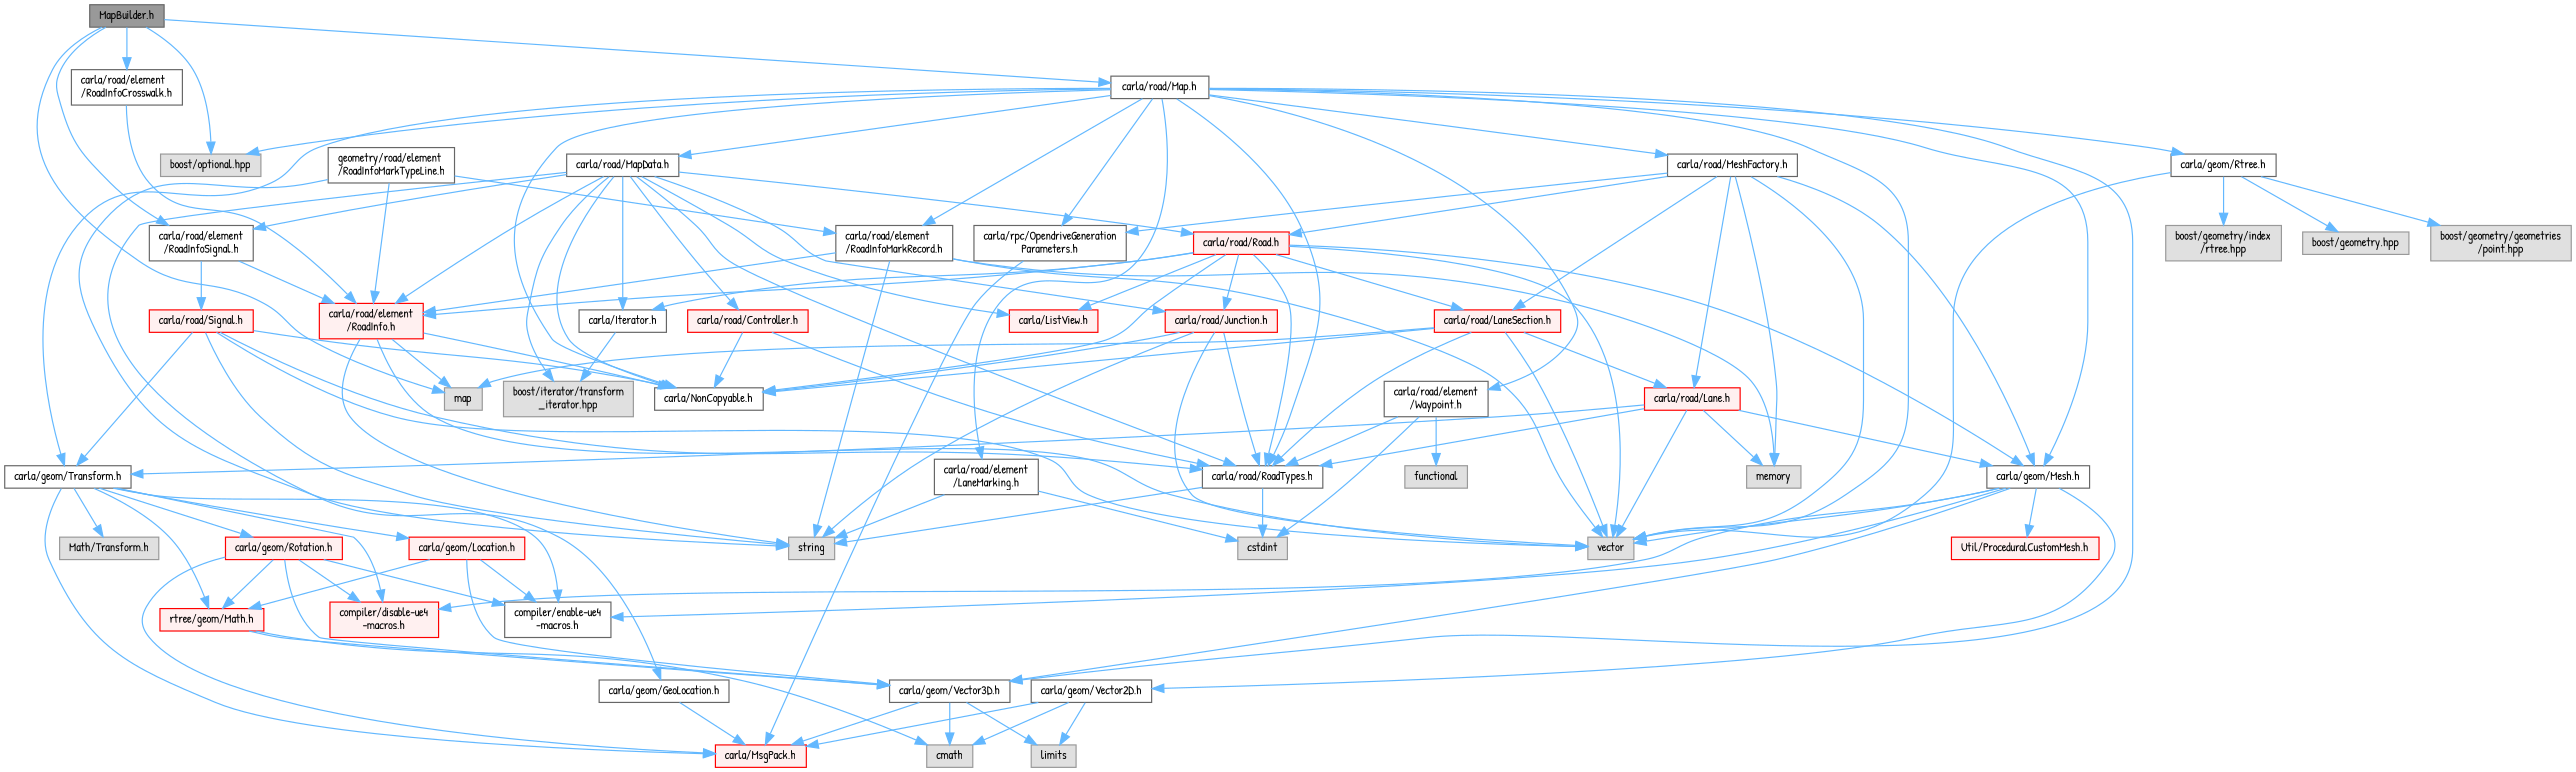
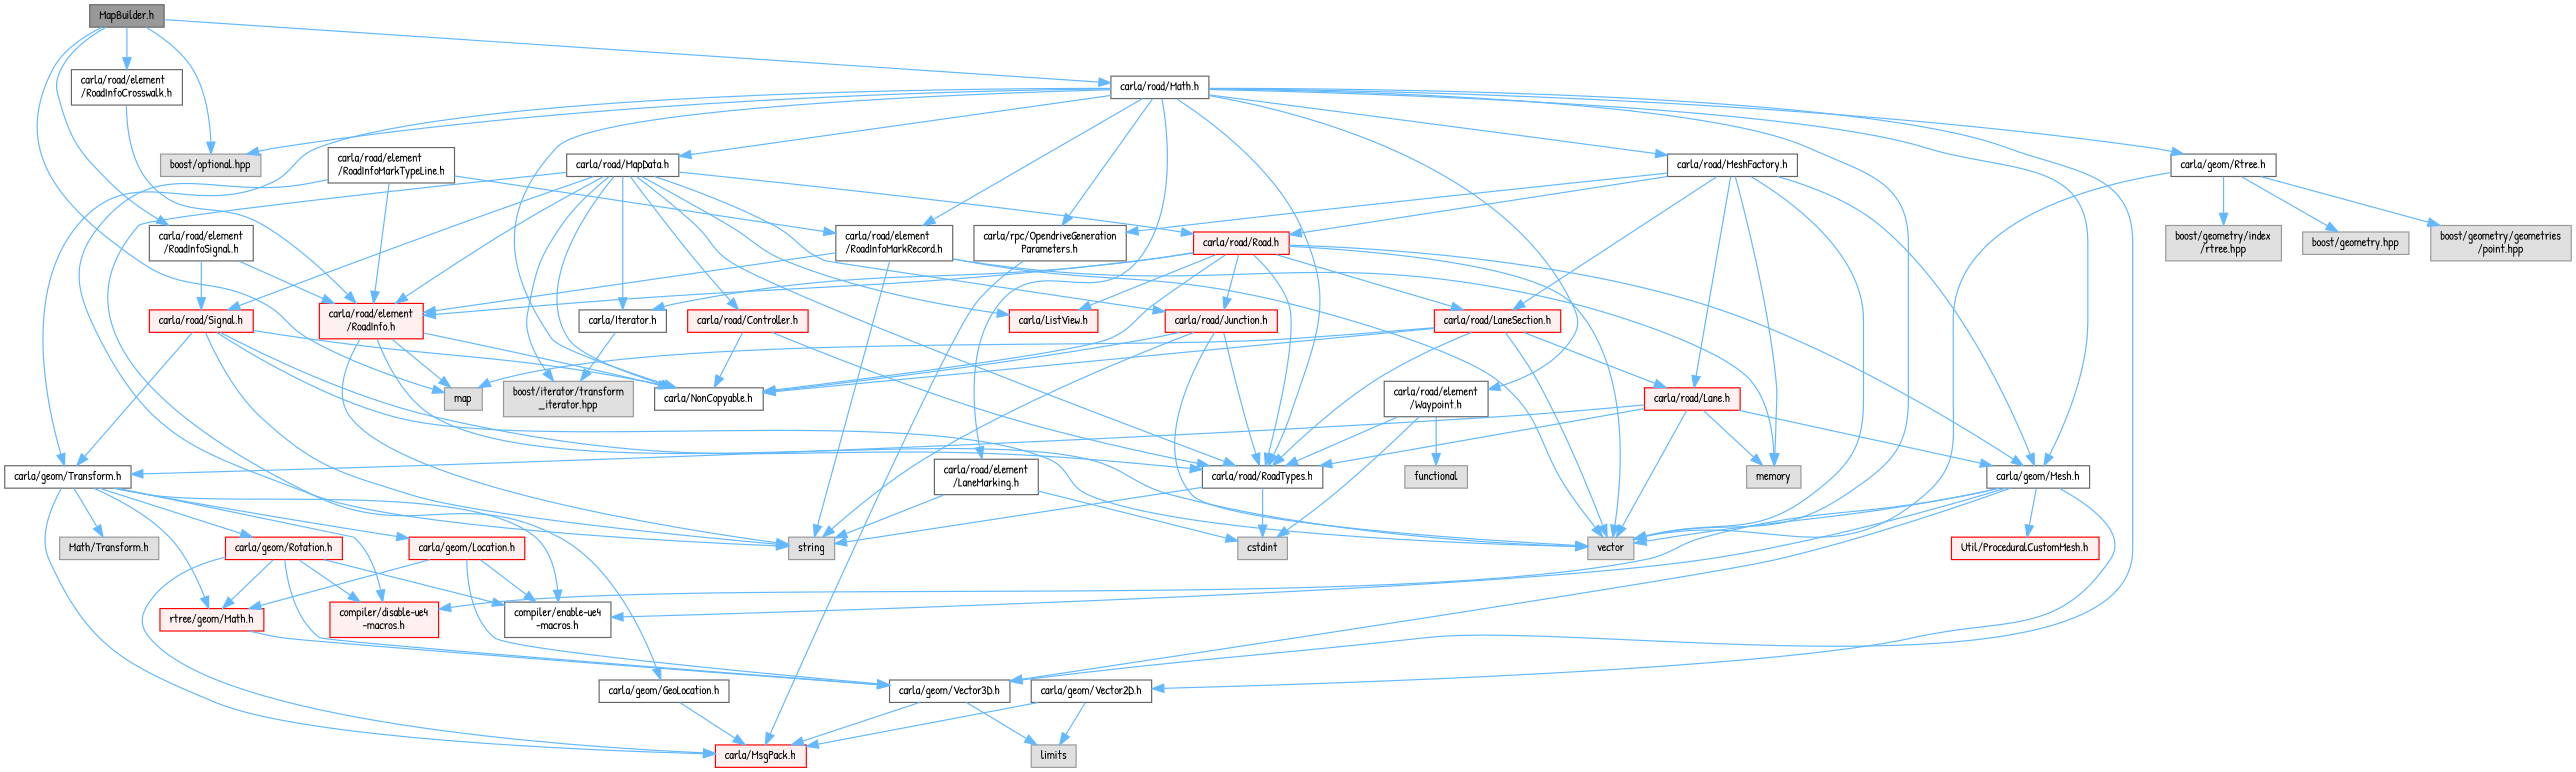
node "carla/road/Map.h": label "carla/road/Map.h" -> "carla/road/Math.h"
node "geometry/road/element /RoadInfoMarkTypeLine.h": label "geometry/road/element /RoadInfoMarkTypeLine.h" -> "carla/road/element /RoadInfoMarkTypeLine.h"
edge "carla/road/MapData.h" -> "carla/road/element /RoadInfoSignal.h": now "carla/road/MapData.h" -> "carla/road/Signal.h"
node "cmath": removed
